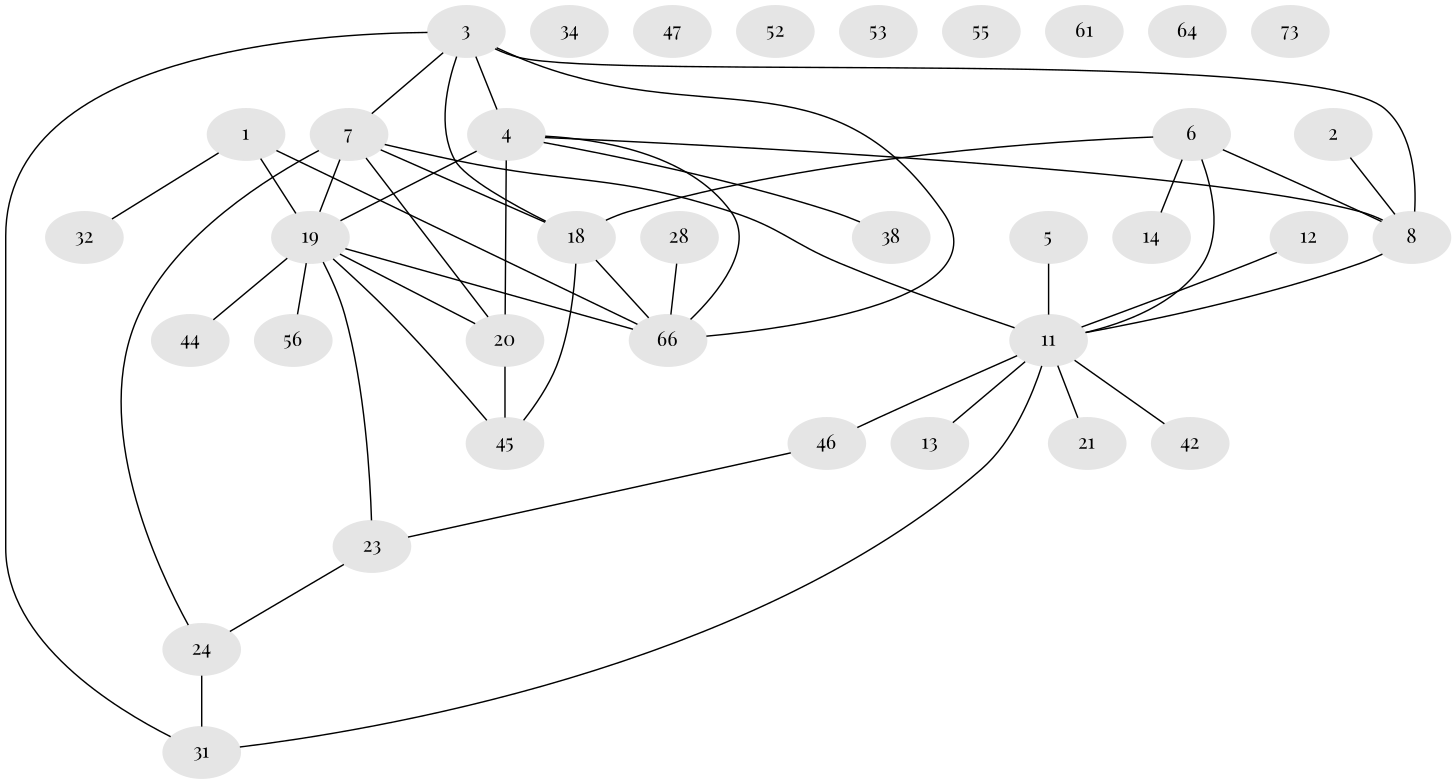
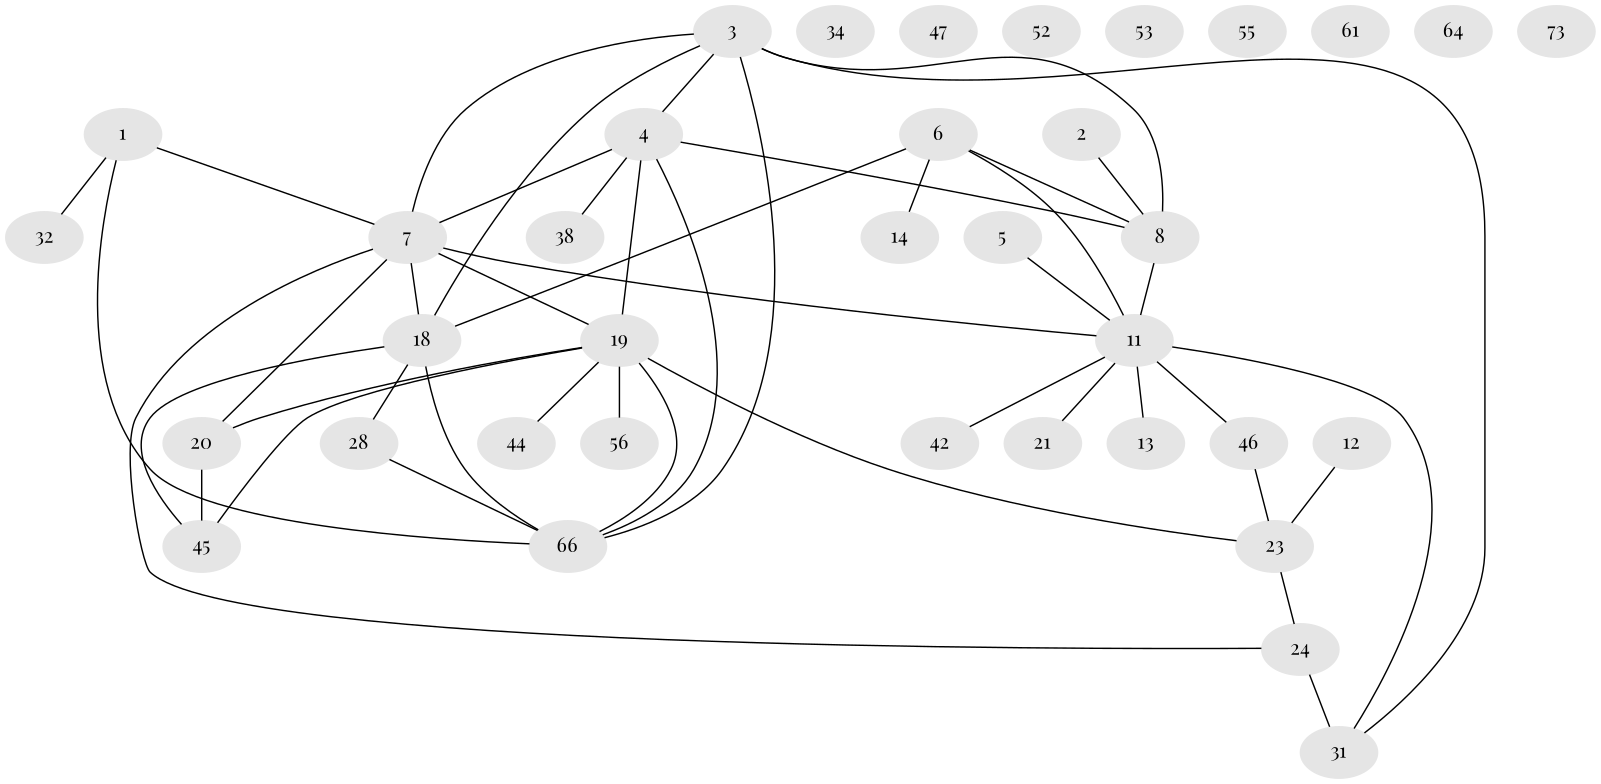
edge "1" -- "19": now "1" -- "7"
edge "4" -- "20": now "4" -- "7"
edge "12" -- "11": now "12" -- "23"
edge "18" -- "28": added
